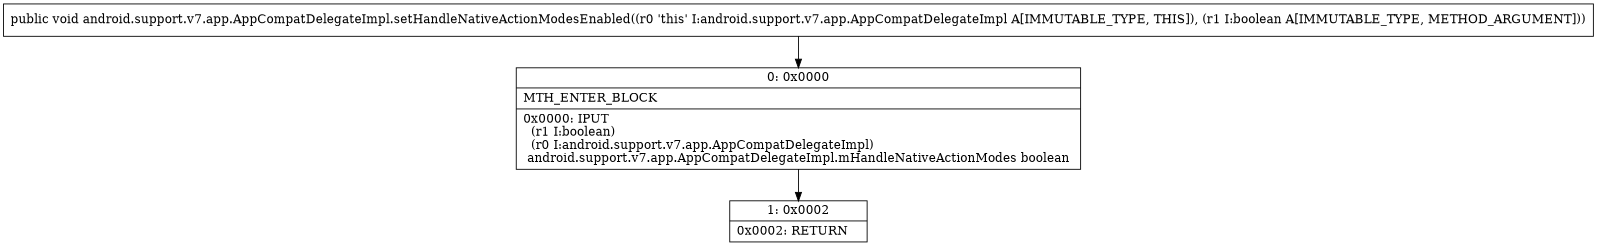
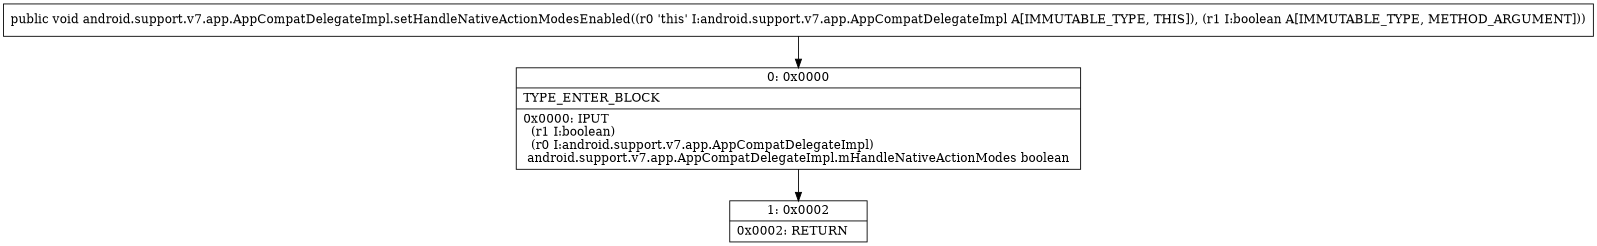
node "0: 0x0000": text "MTH_ENTER_BLOCK" -> "TYPE_ENTER_BLOCK"
